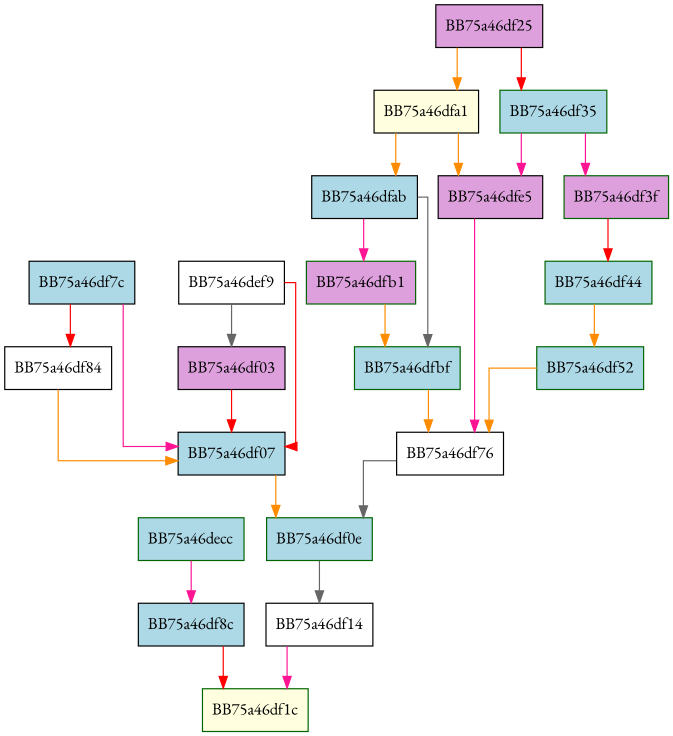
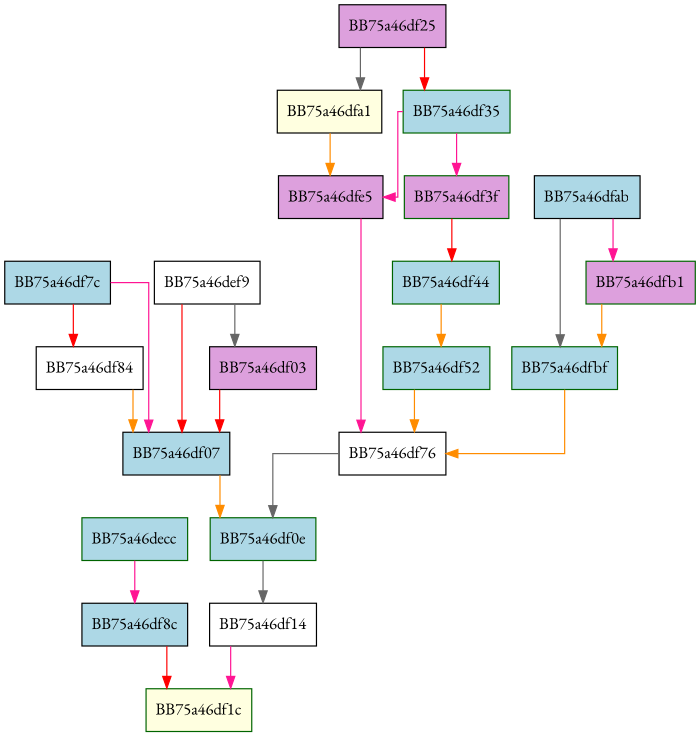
edge "BB75a46df25" -> "BB75a46dfa1": color darkorange -> gray40
edge "BB75a46dfa1" -> "BB75a46dfab": removed
